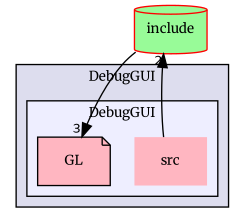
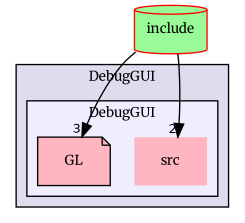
edge "src" -> "include": reversed
